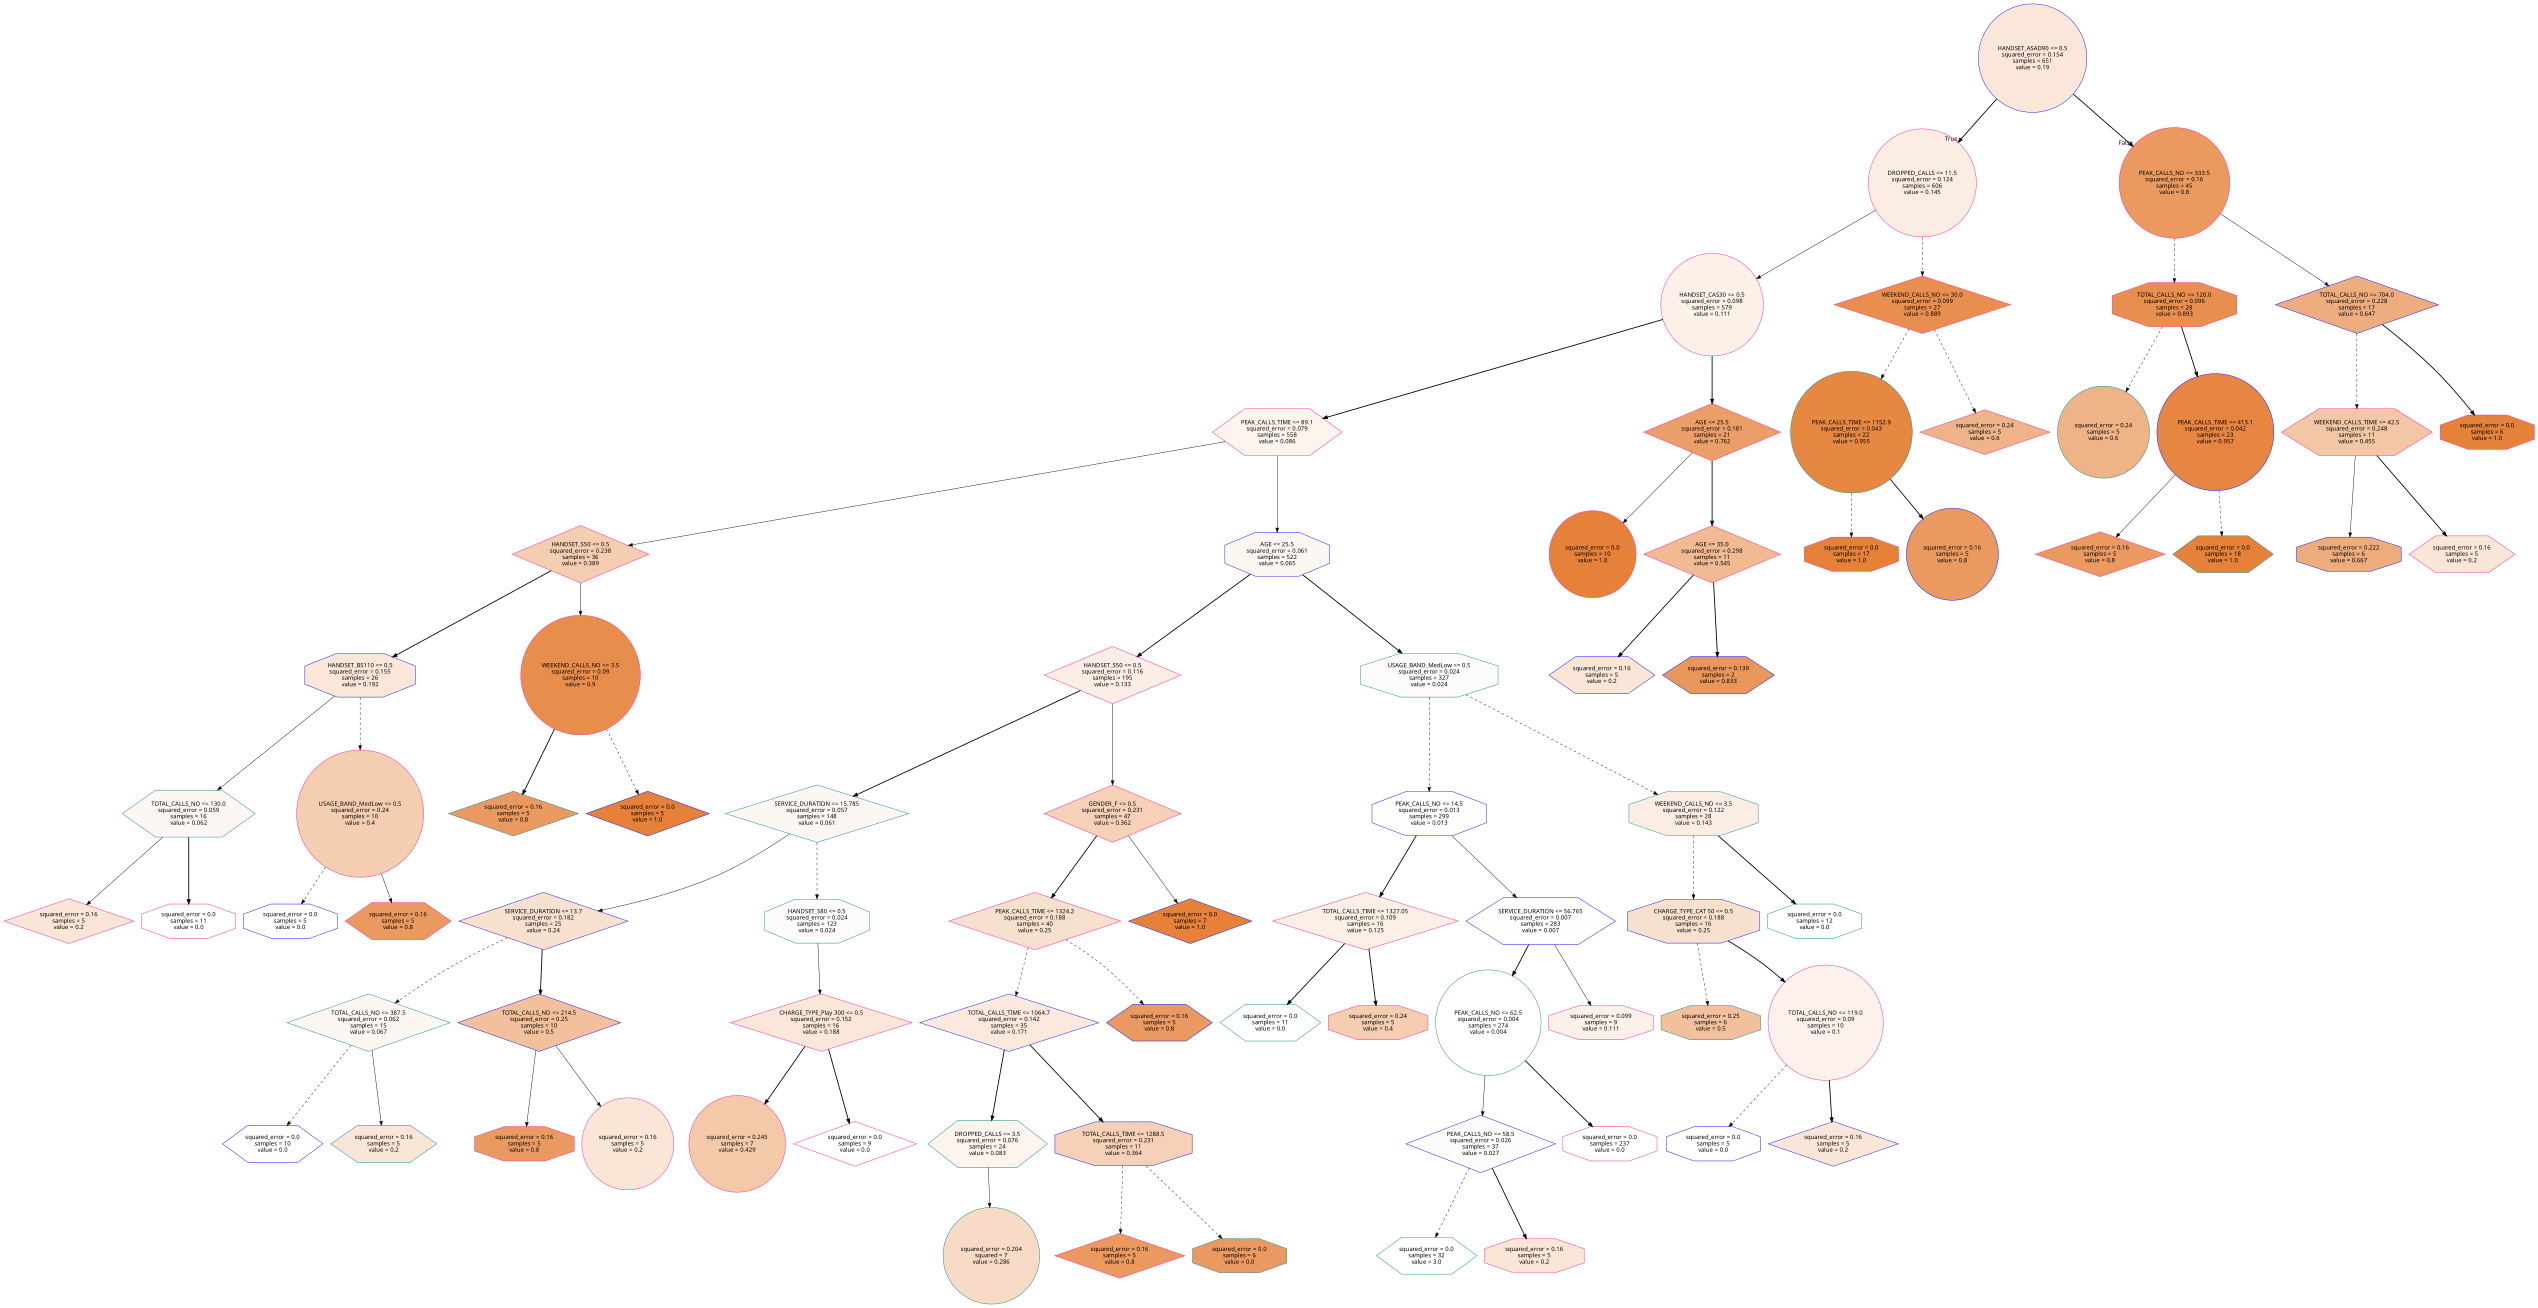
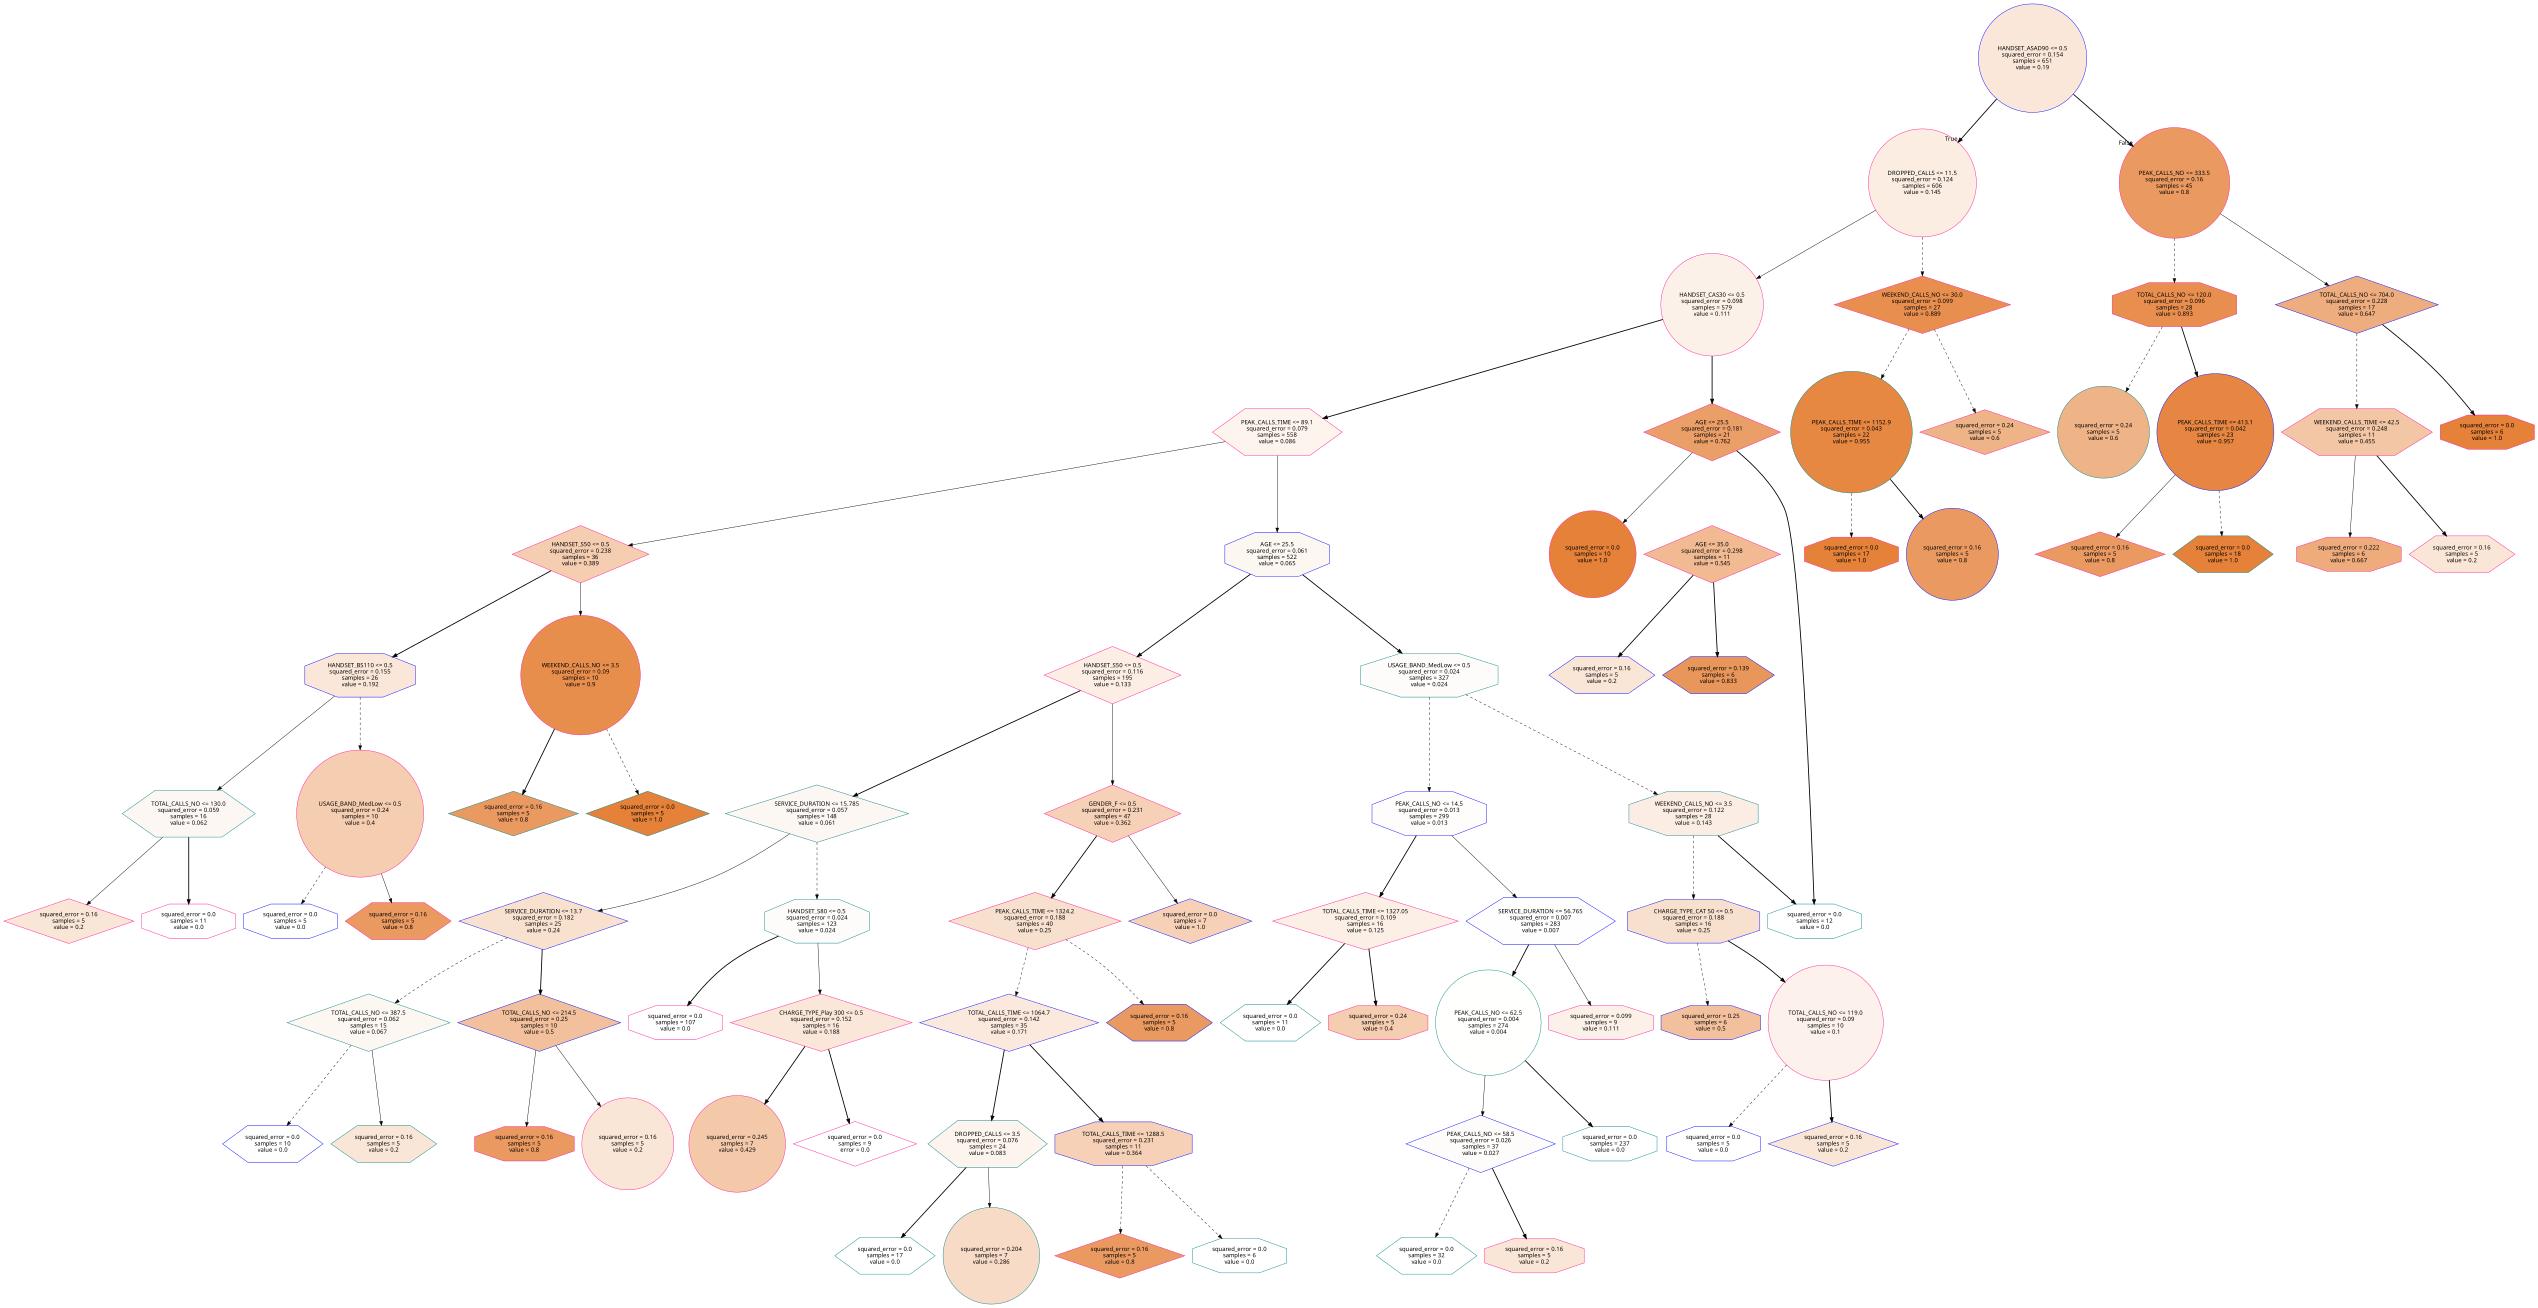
edge "AGE <= 25.5 squared_error = 0.181 samples = 21 value = 0.762" -> "AGE <= 35.0 squared_error = 0.298 samples = 11 value = 0.545": now "AGE <= 25.5 squared_error = 0.181 samples = 21 value = 0.762" -> "squared_error = 0.0 samples = 12 value = 0.0"
node "squared_error = 0.222 samples = 6 value = 0.667": color blue -> deeppink
node "squared_error = 0.139 samples = 2 value = 0.833": label "squared_error = 0.139 samples = 2 value = 0.833" -> "squared_error = 0.139 samples = 6 value = 0.833"
node "squared_error = 0.0 samples = 5 value = 1.0": color blue -> teal
node "squared_error = 0.0 samples = 7 value = 1.0": fillcolor #e58139 -> #f6d1b7
node "squared_error = 0.0 samples = 107 value = 0.0": added
node "squared_error = 0.25 samples = 6 value = 0.5": color teal -> blue
node "squared_error = 0.0 samples = 9 value = 0.0": label "squared_error = 0.0 samples = 9 value = 0.0" -> "squared_error = 0.0 samples = 9 error = 0.0"
node "squared_error = 0.0 samples = 237 value = 0.0": color deeppink -> teal
node "squared_error = 0.0 samples = 17 value = 0.0": added
node "squared_error = 0.204 squared = 7 value = 0.286": label "squared_error = 0.204 squared = 7 value = 0.286" -> "squared_error = 0.204 samples = 7 value = 0.286"
node "squared_error = 0.0 samples = 6 value = 0.0": fillcolor #ea9a61 -> #ffffff
node "squared_error = 0.0 samples = 32 value = 3.0": label "squared_error = 0.0 samples = 32 value = 3.0" -> "squared_error = 0.0 samples = 32 value = 0.0"
